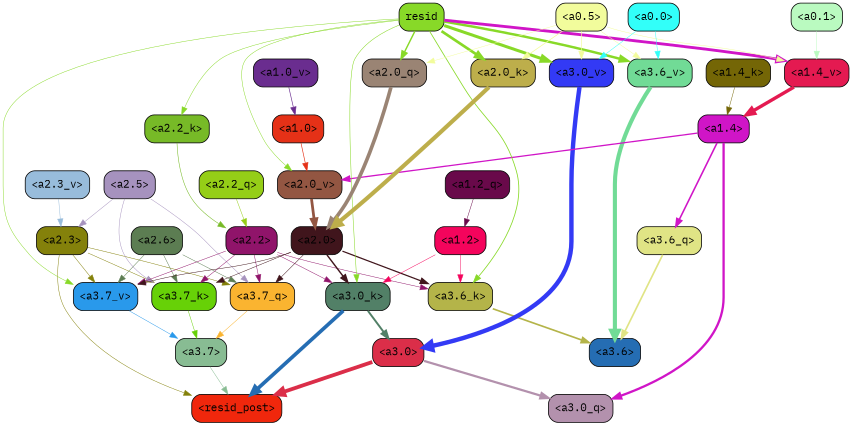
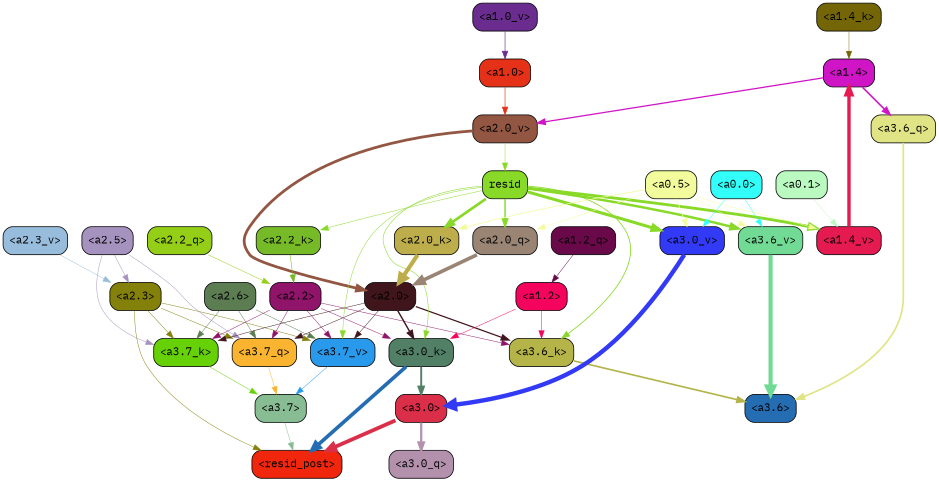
edge "resid" -> "<a1.4_v>": color #d015c7 -> #88d928
edge "resid" -> "<a2.0_v>": reversed
edge "<a1.4>" -> "<a3.0_q>": removed
